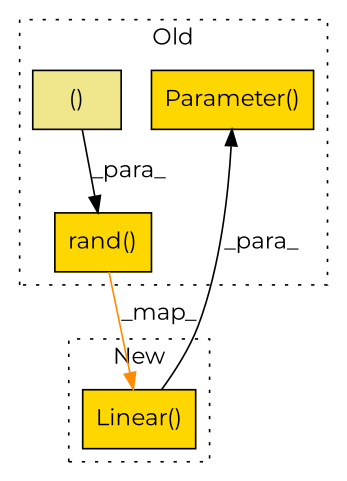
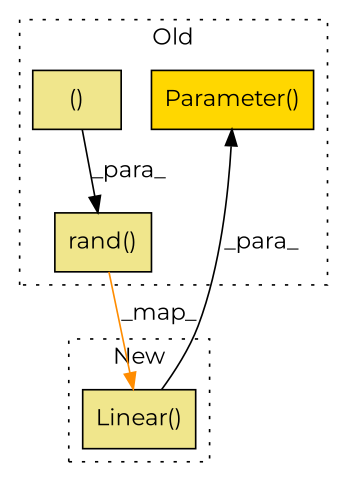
node "rand()": fillcolor gold -> khaki
node "Linear()": fillcolor gold -> khaki
